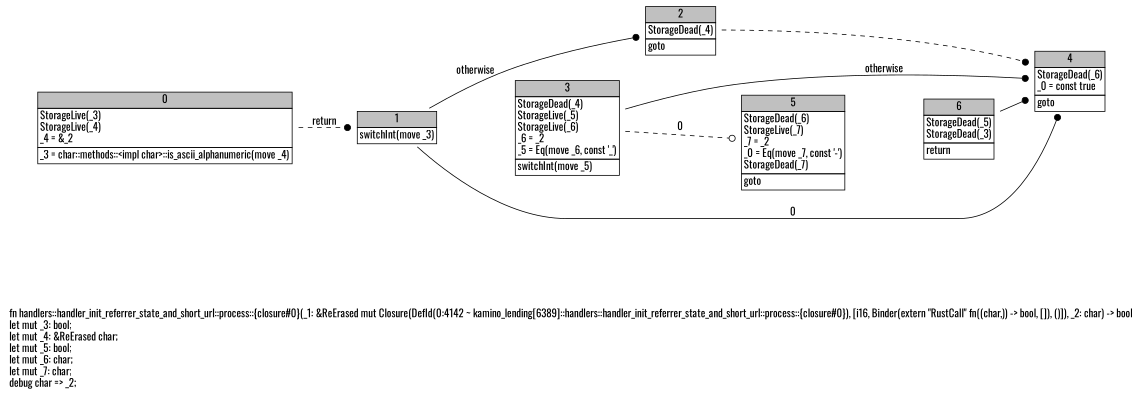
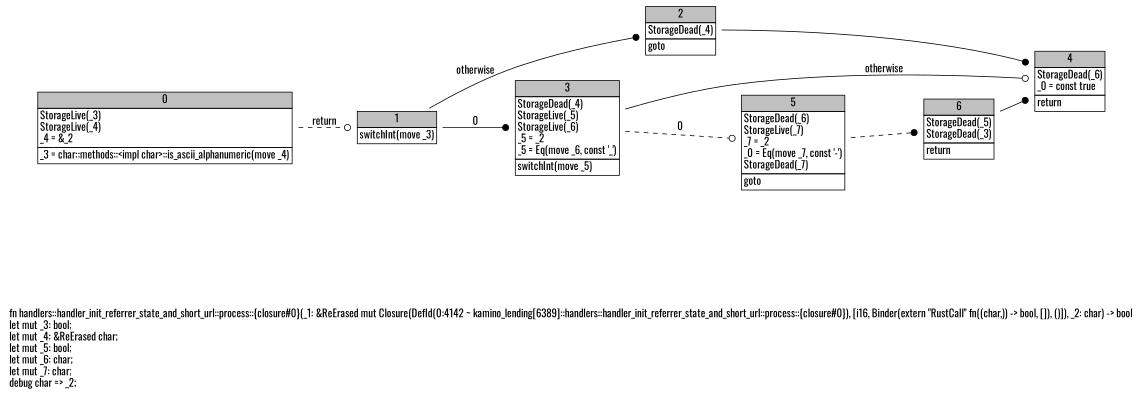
edge "2" -> "4": style dashed -> solid
edge "3" -> "4": arrowhead dot -> odot
node "4": text "goto" -> "return"
edge "0" -> "1": arrowhead dot -> odot
edge "5" -> "6": added
node "3": text "_6 = _2" -> "_5 = _2"
edge "1" -> "4": now "1" -> "3"
